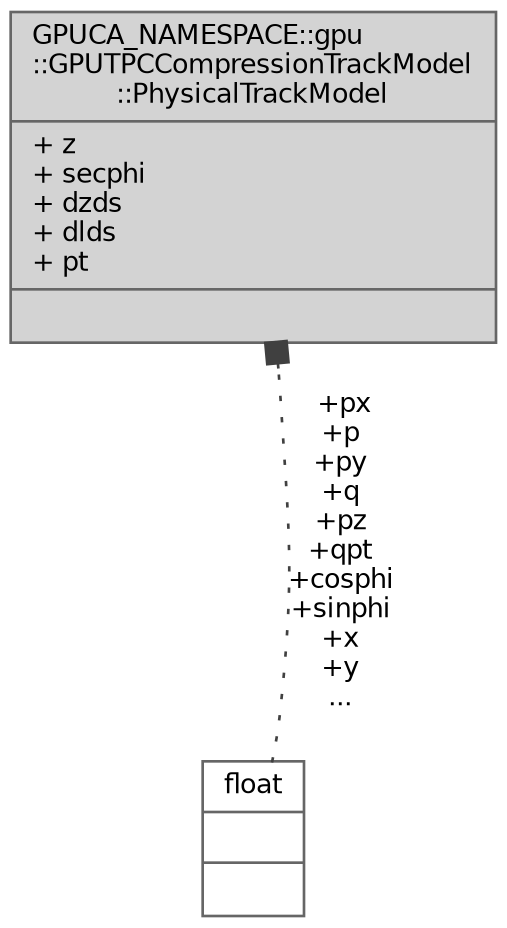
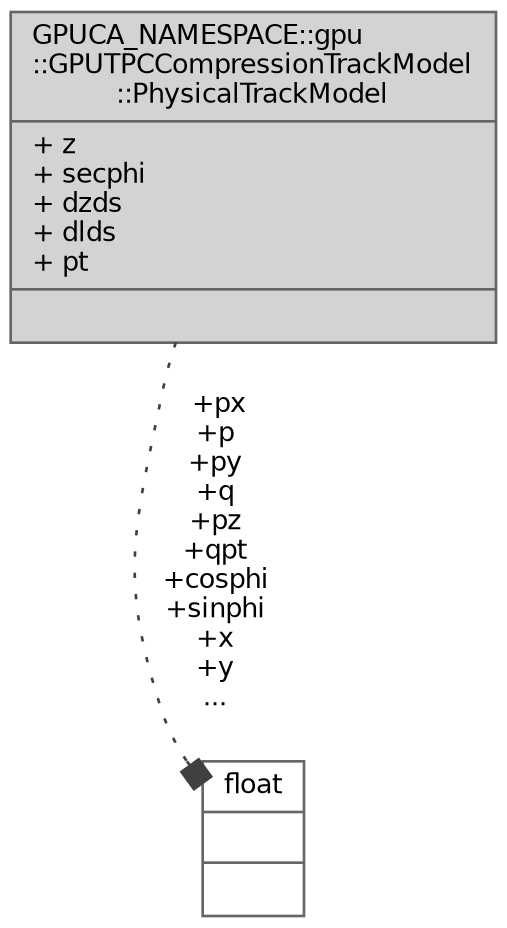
edge "float" -> "GPUCA_NAMESPACE::gpu": reversed
